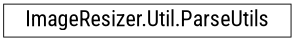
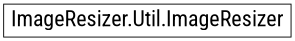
node "ImageResizer.Util.ParseUtils": label "ImageResizer.Util.ParseUtils" -> "ImageResizer.Util.ImageResizer"
